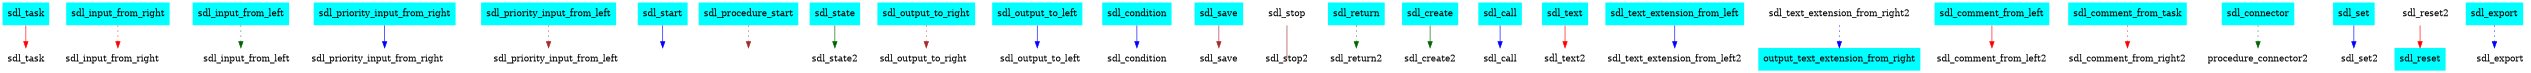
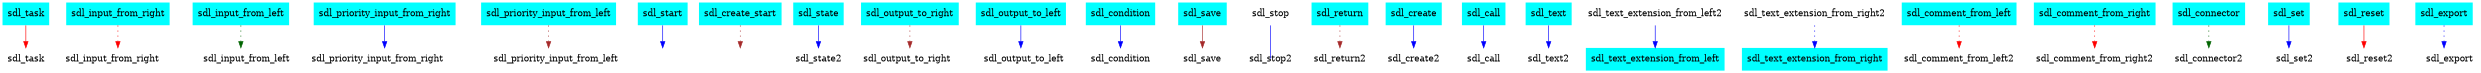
node "sdl_procedure_start": label "sdl_procedure_start" -> "sdl_create_start"
node "sdl_comment_from_task": label "sdl_comment_from_task" -> "sdl_comment_from_right"
edge "sdl_state" -> "sdl_state2": color darkgreen -> blue
edge "sdl_return" -> "sdl_return2": color darkgreen -> brown
edge "sdl_create" -> "sdl_create2": color darkgreen -> blue
edge "sdl_text" -> "sdl_text2": color red -> blue
edge "sdl_text_extension_from_left" -> "sdl_text_extension_from_left2": reversed
edge "sdl_comment_from_left" -> "sdl_comment_from_left2": style solid -> dotted
edge "sdl_reset2" -> "sdl_reset": reversed
edge "sdl_stop" -- "sdl_stop2": color brown -> blue
node "output_text_extension_from_right": label "output_text_extension_from_right" -> "sdl_text_extension_from_right"
node "procedure_connector2": label "procedure_connector2" -> "sdl_connector2"
